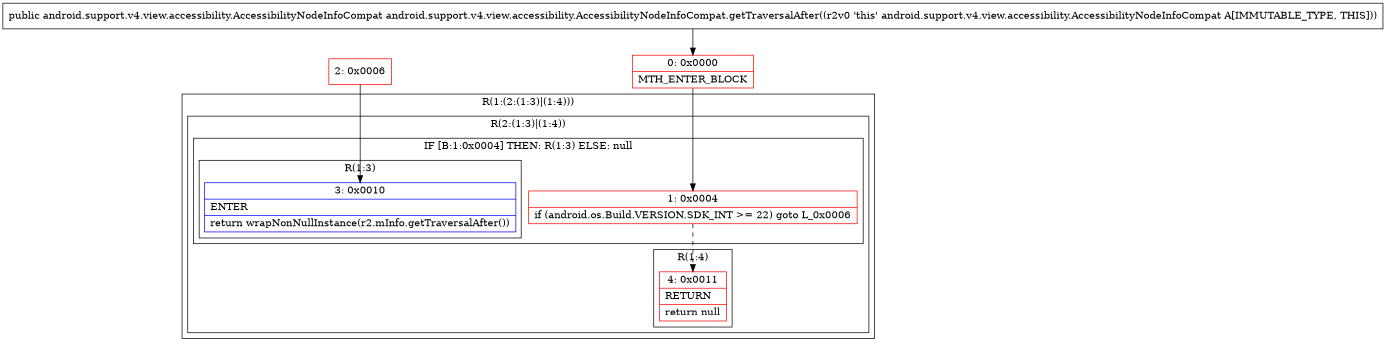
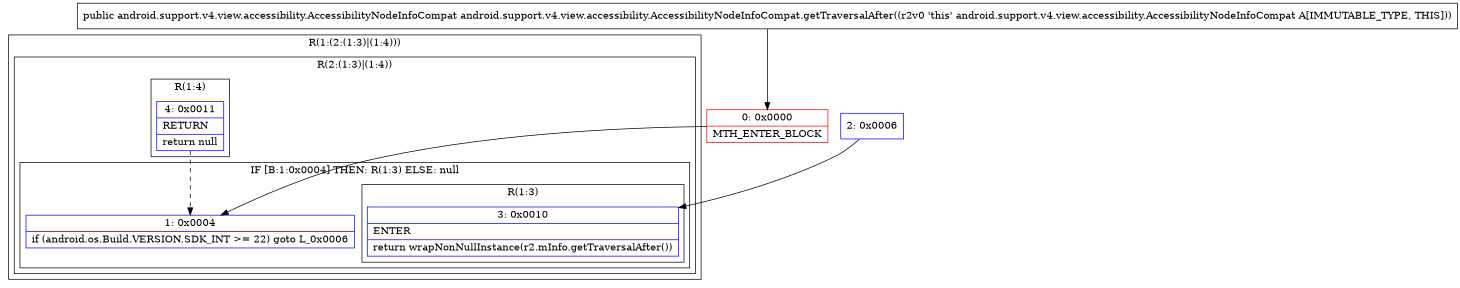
node "2: 0x0006": color red -> blue
node "1: 0x0004": color red -> blue
edge "1: 0x0004" -> "4: 0x0011": reversed
node "4: 0x0011": color red -> blue
